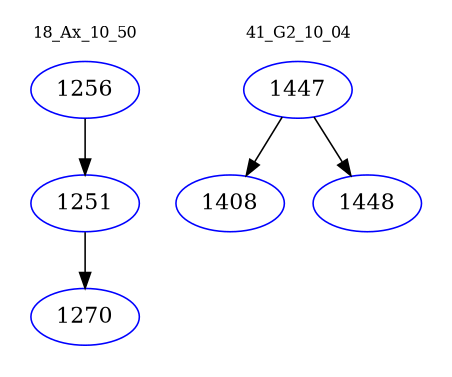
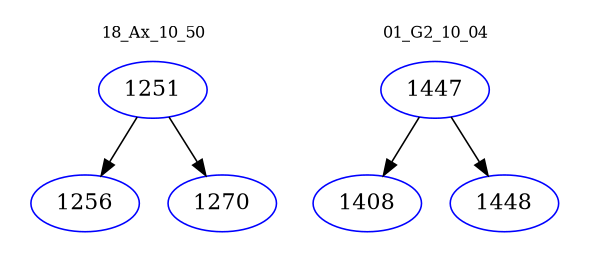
cluster "41_G2_10_04": label "41_G2_10_04" -> "01_G2_10_04"
edge "1256" -> "1251": reversed
